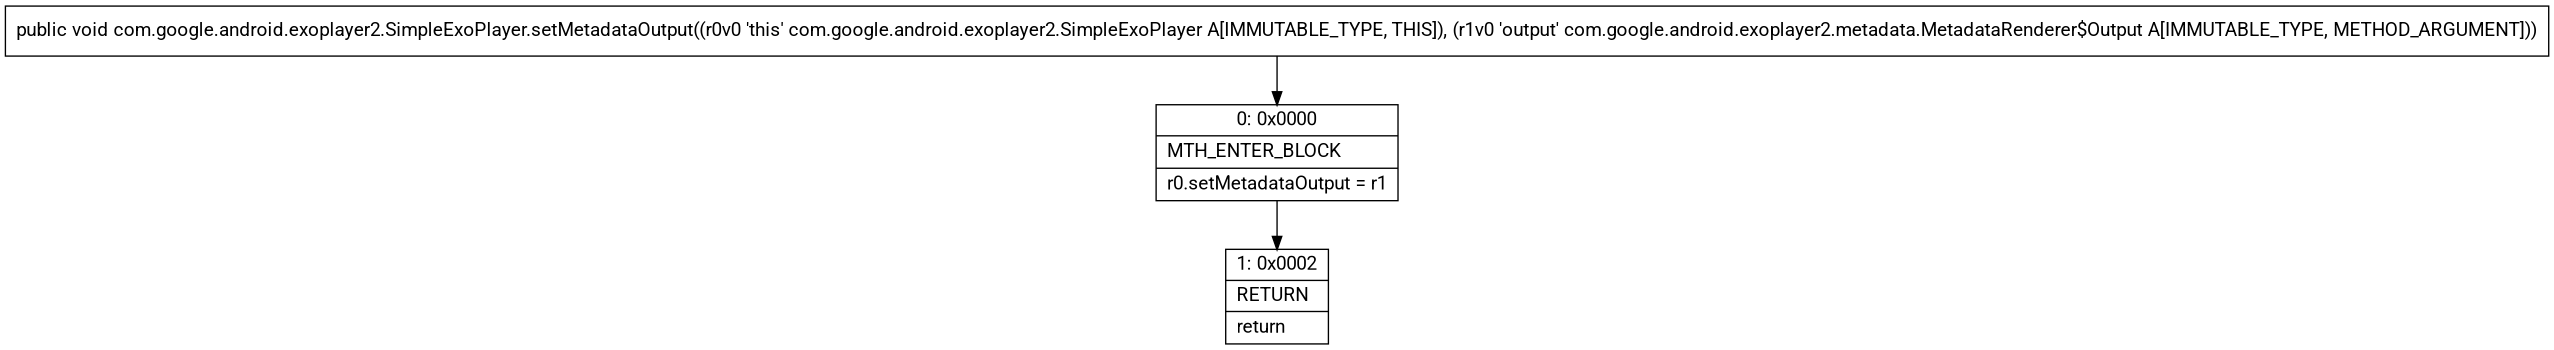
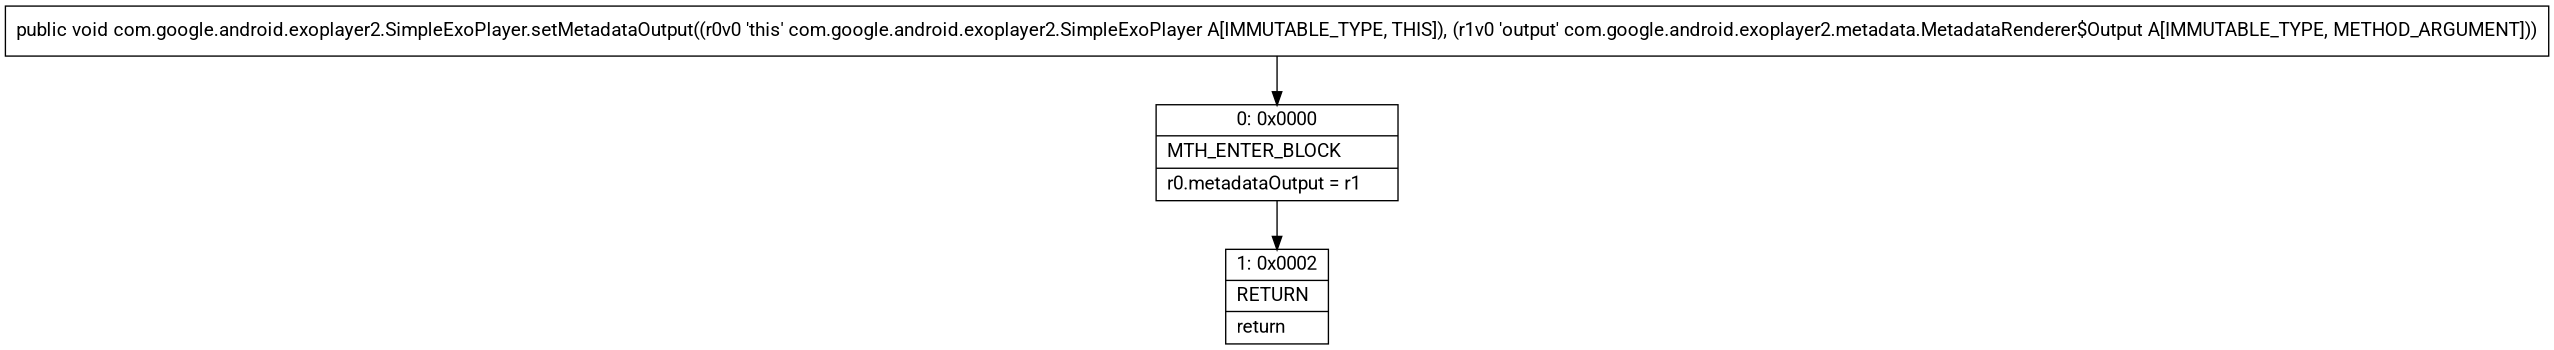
node "0: 0x0000": text "r0.setMetadataOutput = r1" -> "r0.metadataOutput = r1"
